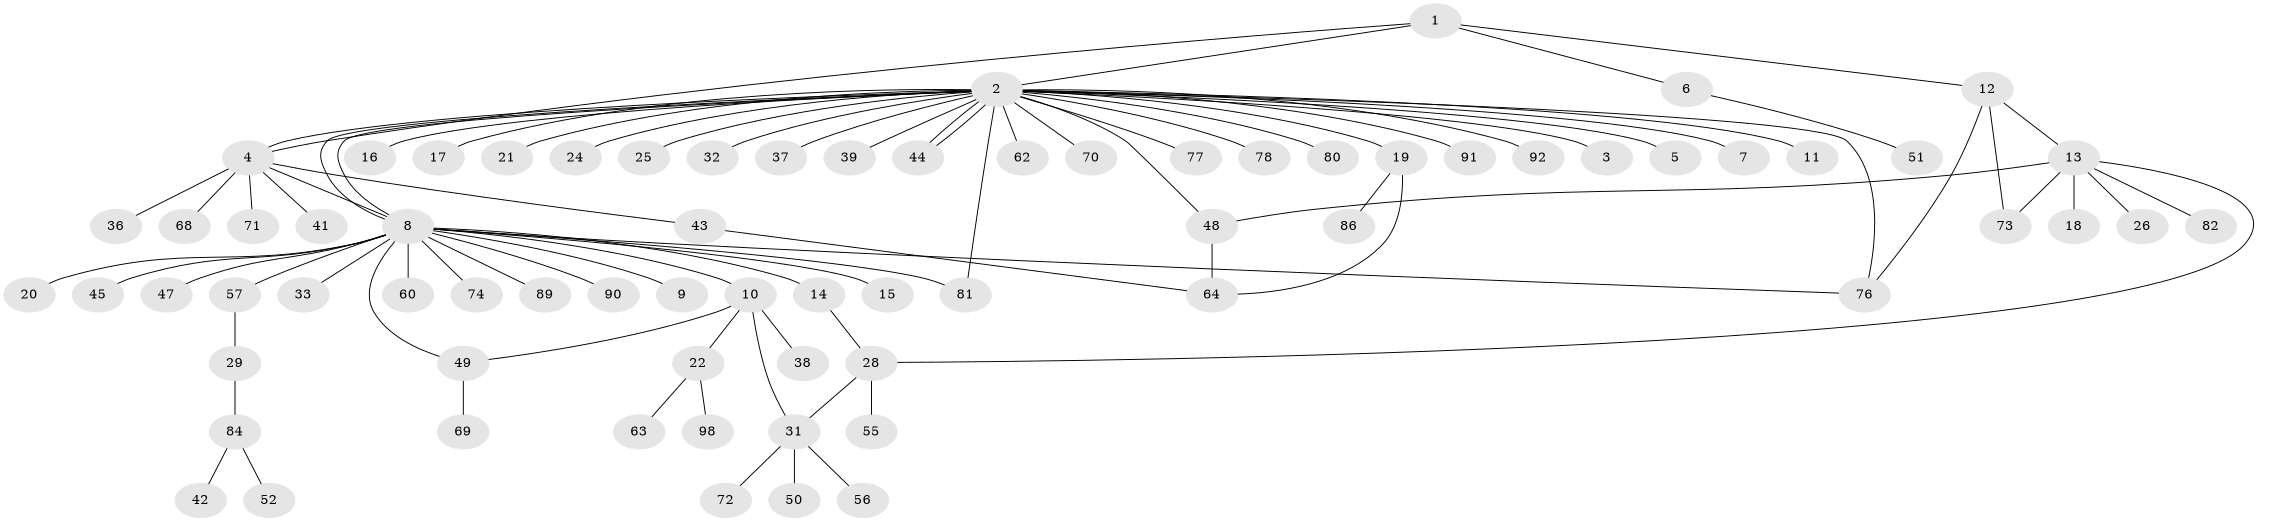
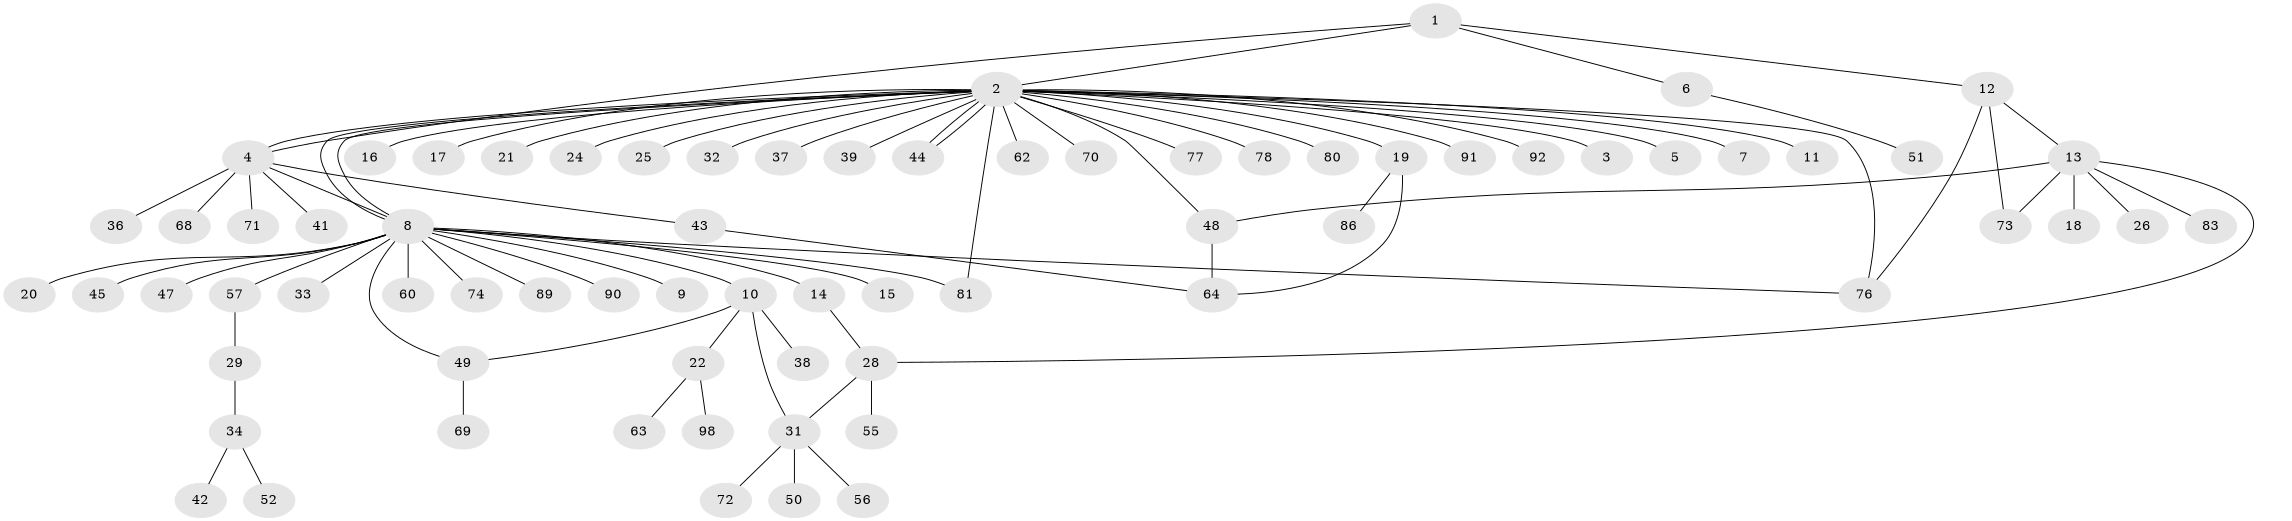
node "82": label "82" -> "83"
node "84": label "84" -> "34"
